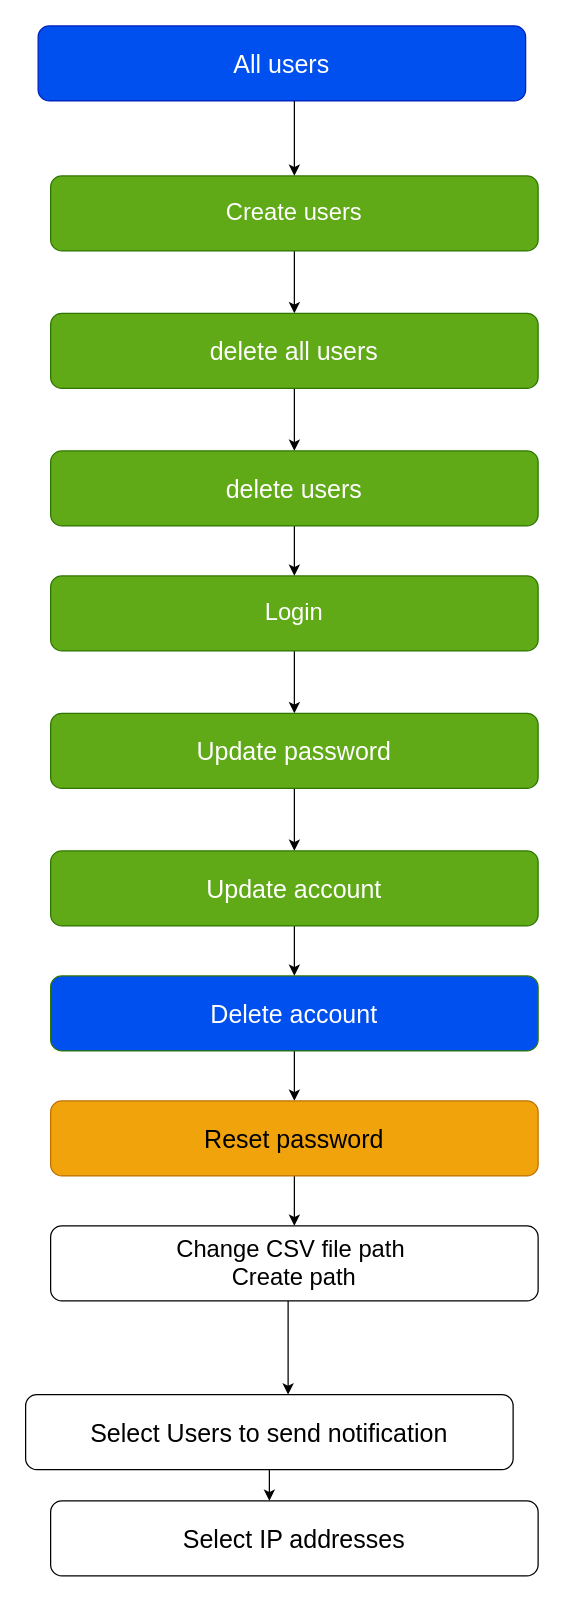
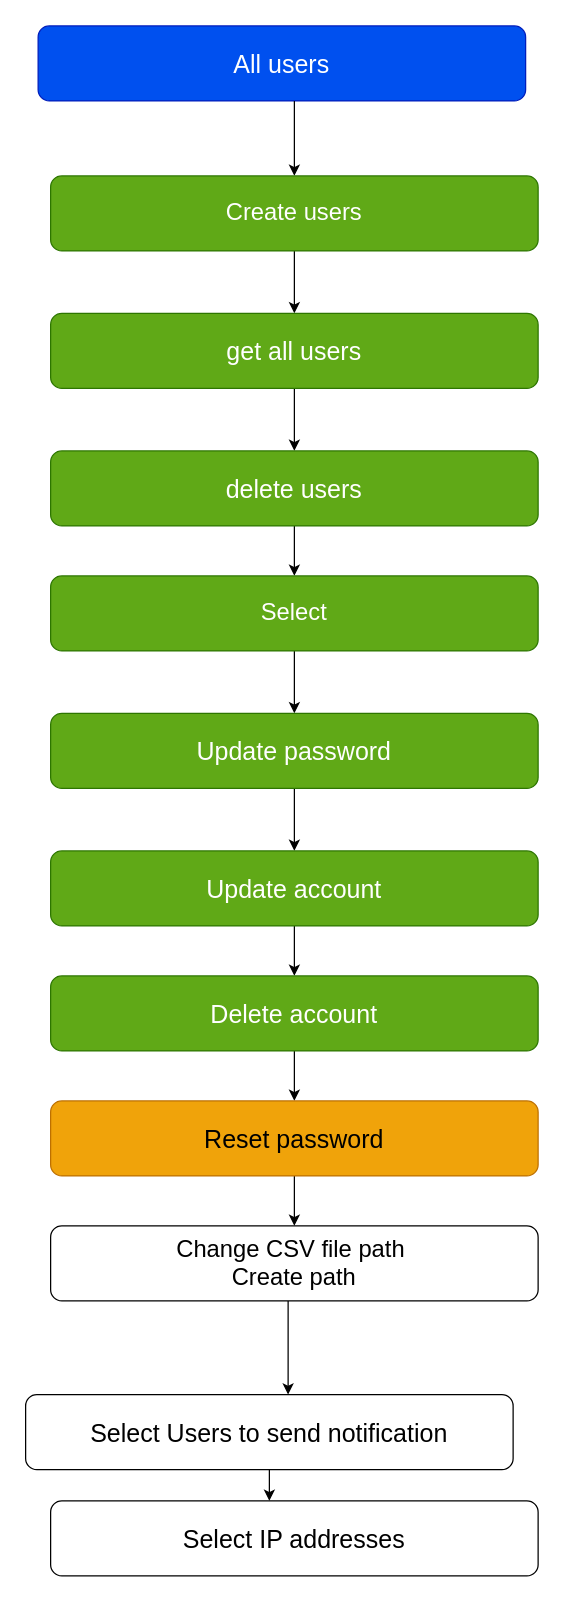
node "delete all users": label "delete all users" -> "get all users"
node "Login": label "Login" -> "Select"
node "Delete account": fillcolor #0050ef -> #60a917
